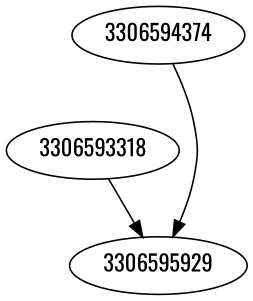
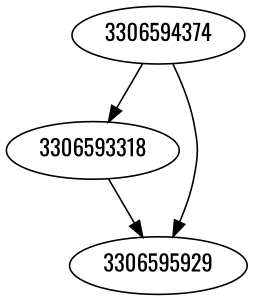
edge "3306594374" -> "3306593318": added
